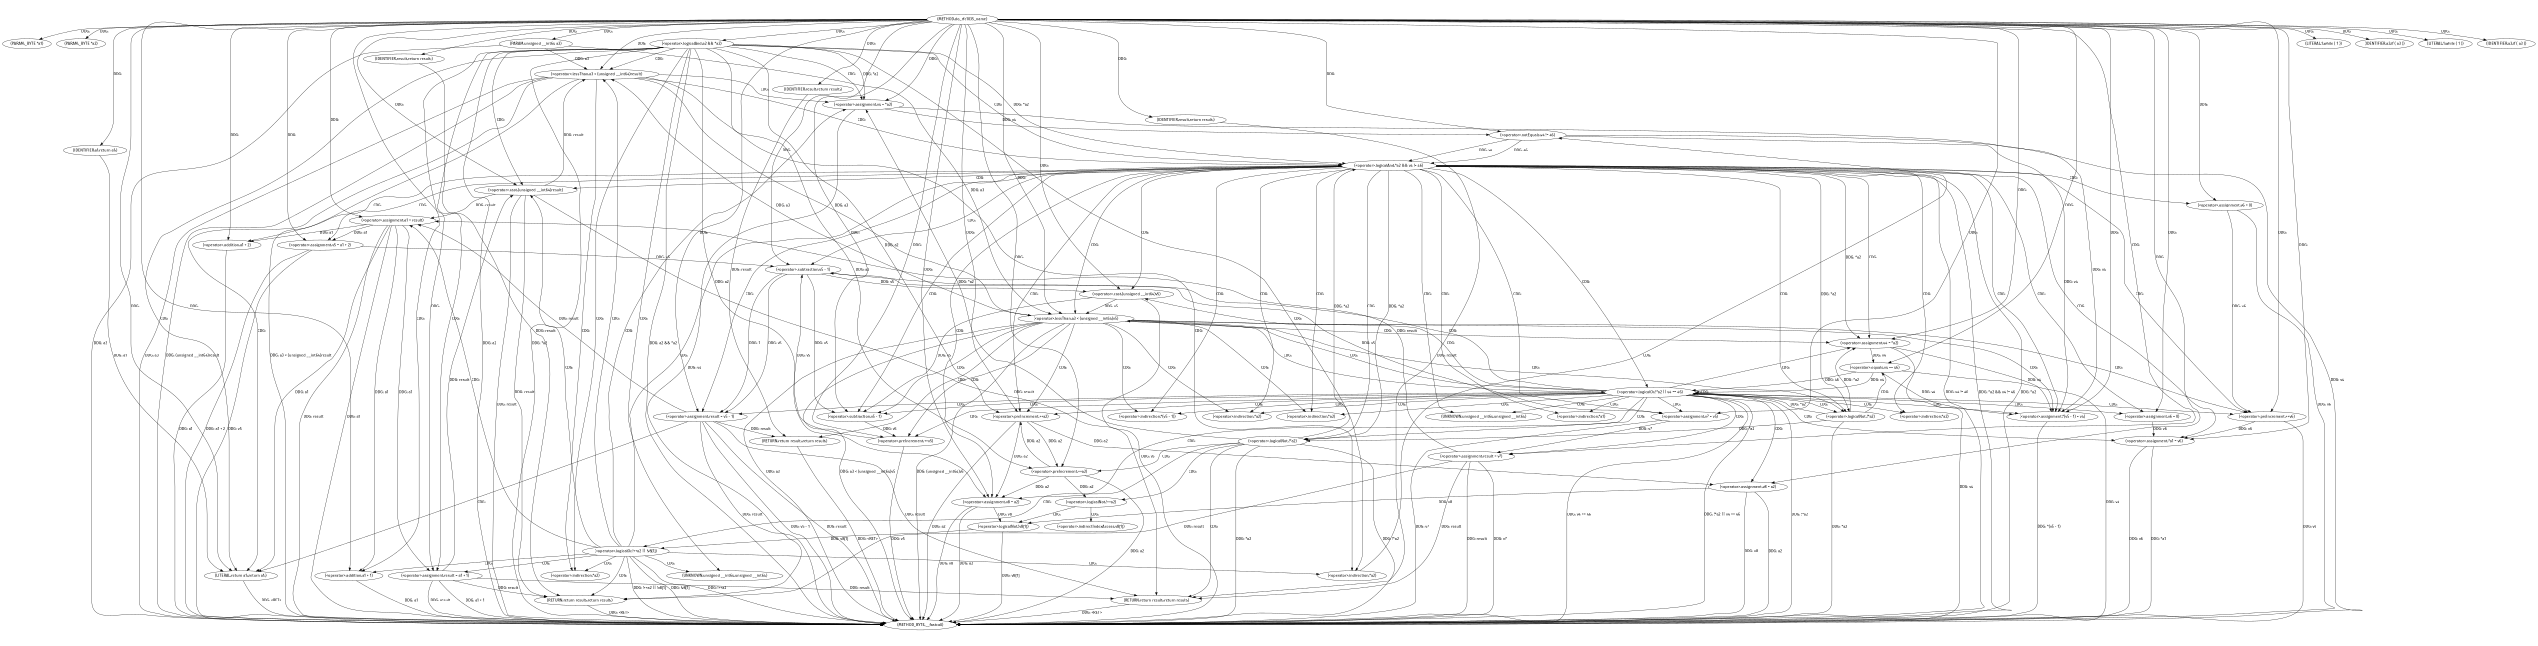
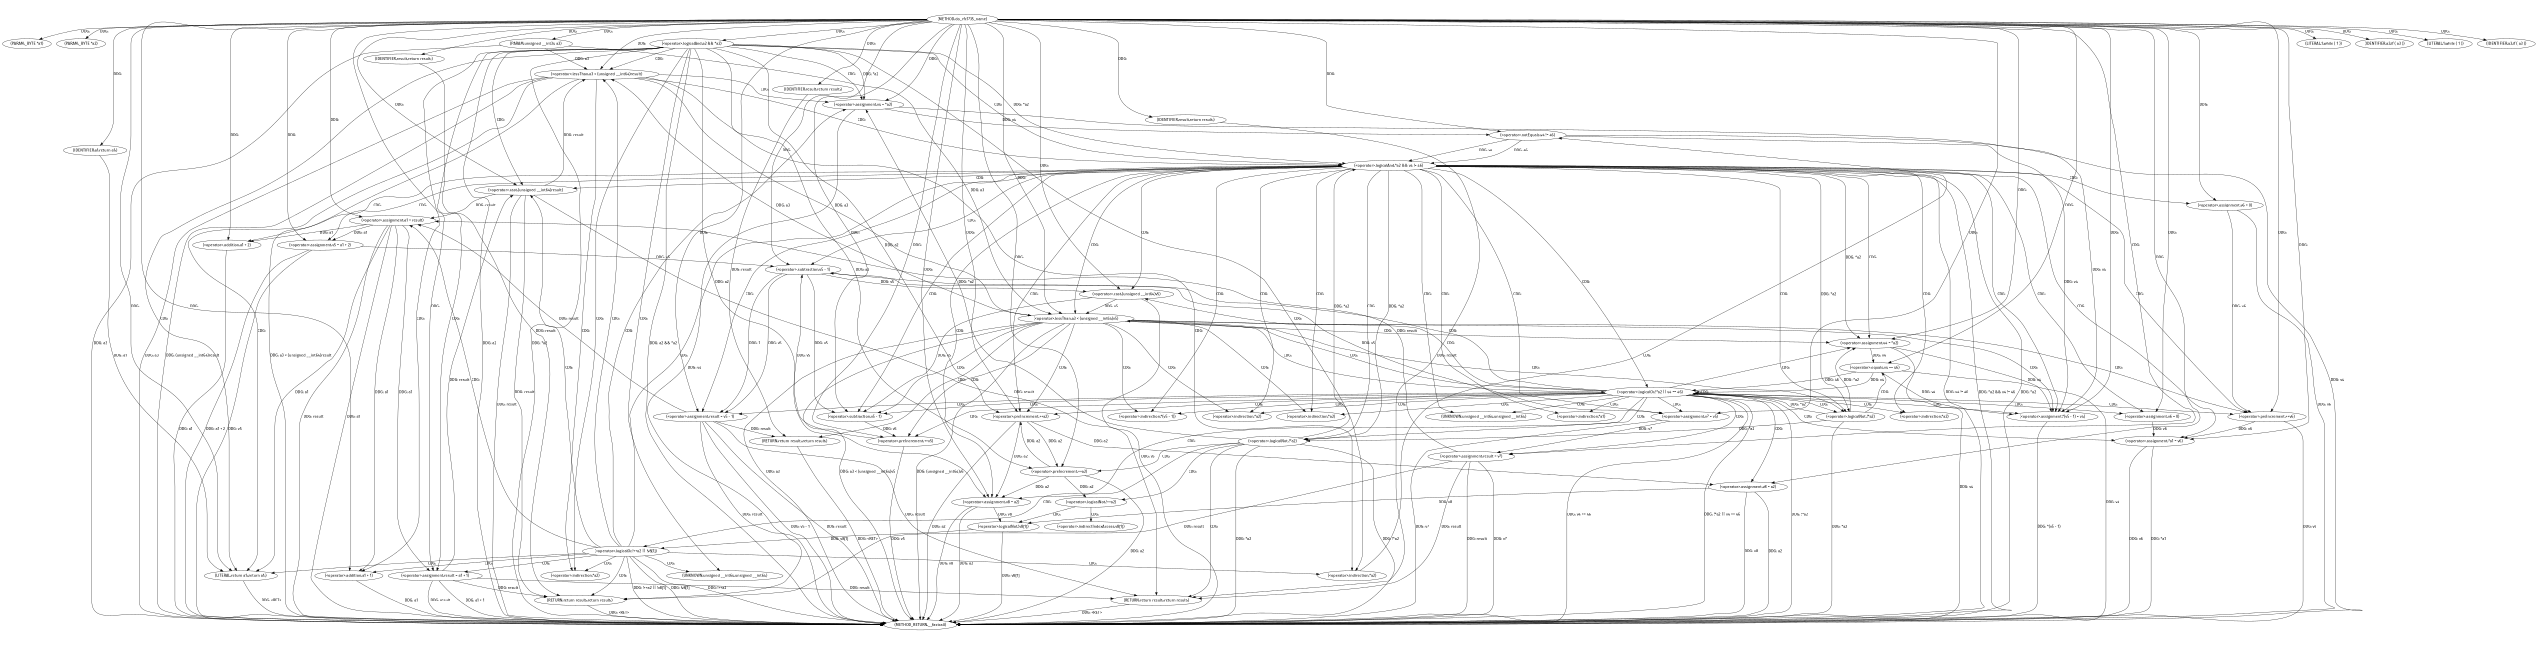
node "(METHOD,do_rfc1035_name)": label "(METHOD,do_rfc1035_name)" -> "(METHOD,do_rfc1735_name)"
node "(PARAM,unsigned __int64 a3)": label "(PARAM,unsigned __int64 a3)" -> "(PARAM,unsigned __int34 a3)"
edge "(<operator>.assignment,result = v5 - 1)" -> "(LITERAL,return a1;,return a1;)": now "(<operator>.logicalOr,!++a2 || !v8[1])" -> "(LITERAL,return a1;,return a1;)"
node "(METHOD_BYTE,__fastcall)": label "(METHOD_BYTE,__fastcall)" -> "(METHOD_RETURN,__fastcall)"
